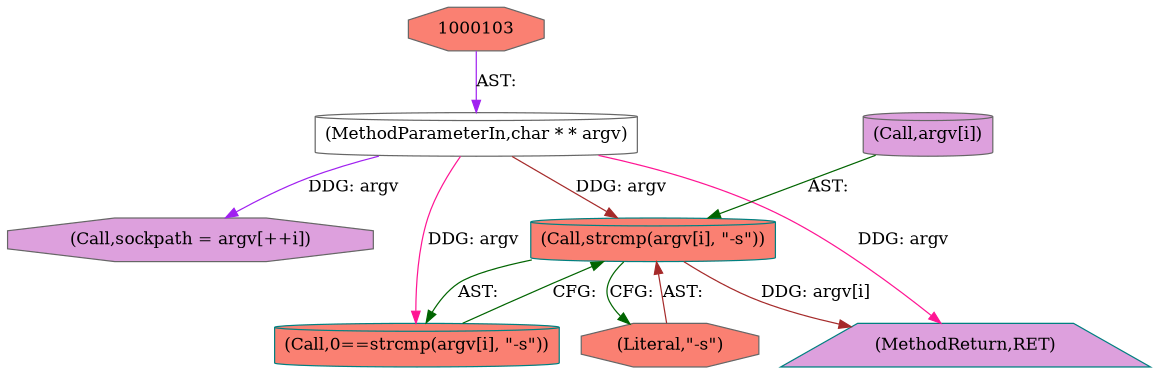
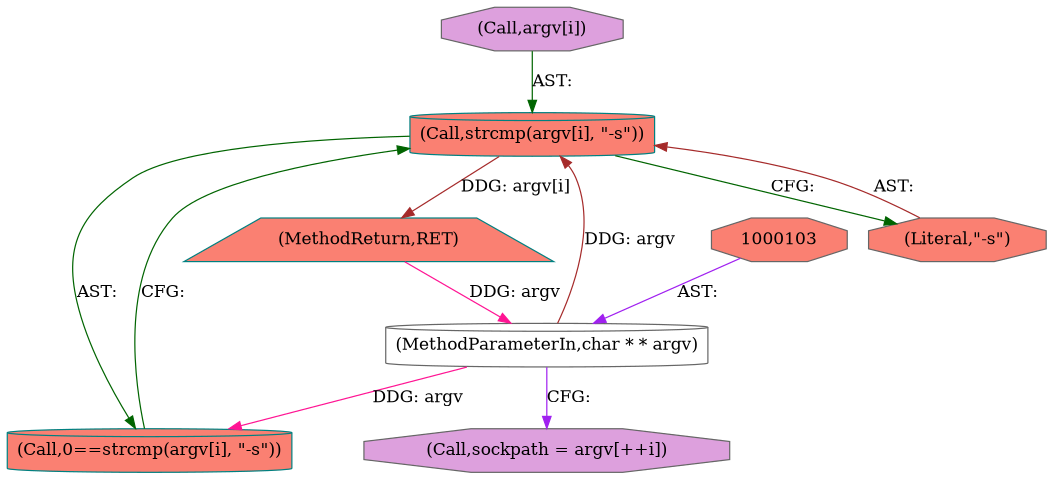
node "(Call,argv[i])": shape cylinder -> octagon
edge "(MethodParameterIn,char * * argv)" -> "(Call,sockpath = argv[++i])": label "DDG: argv" -> "CFG: "
edge "(MethodParameterIn,char * * argv)" -> "(MethodReturn,RET)": reversed
node "(MethodReturn,RET)": fillcolor plum -> salmon
